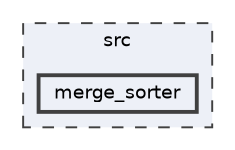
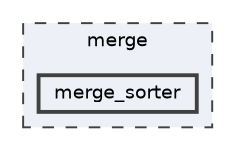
cluster "src": label "src" -> "merge"
